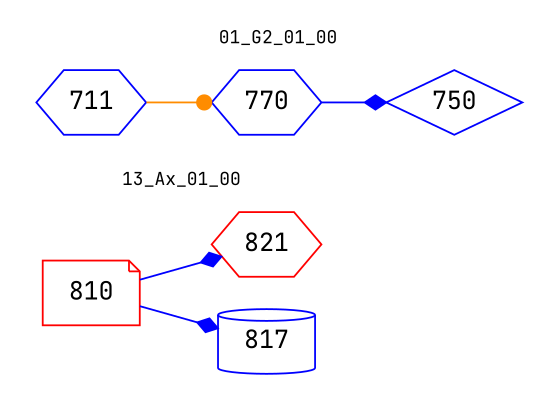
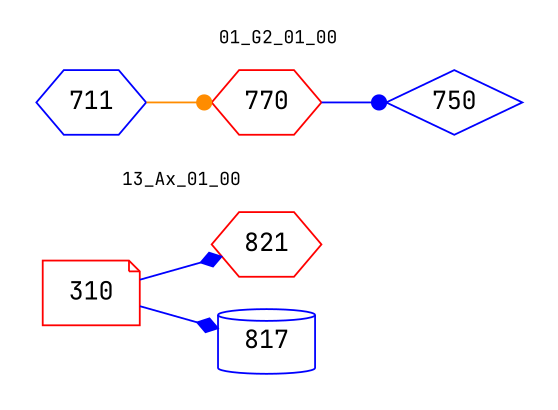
node "770": color blue -> red
edge "770" -> "750": arrowhead diamond -> dot
node "810": label "810" -> "310"
